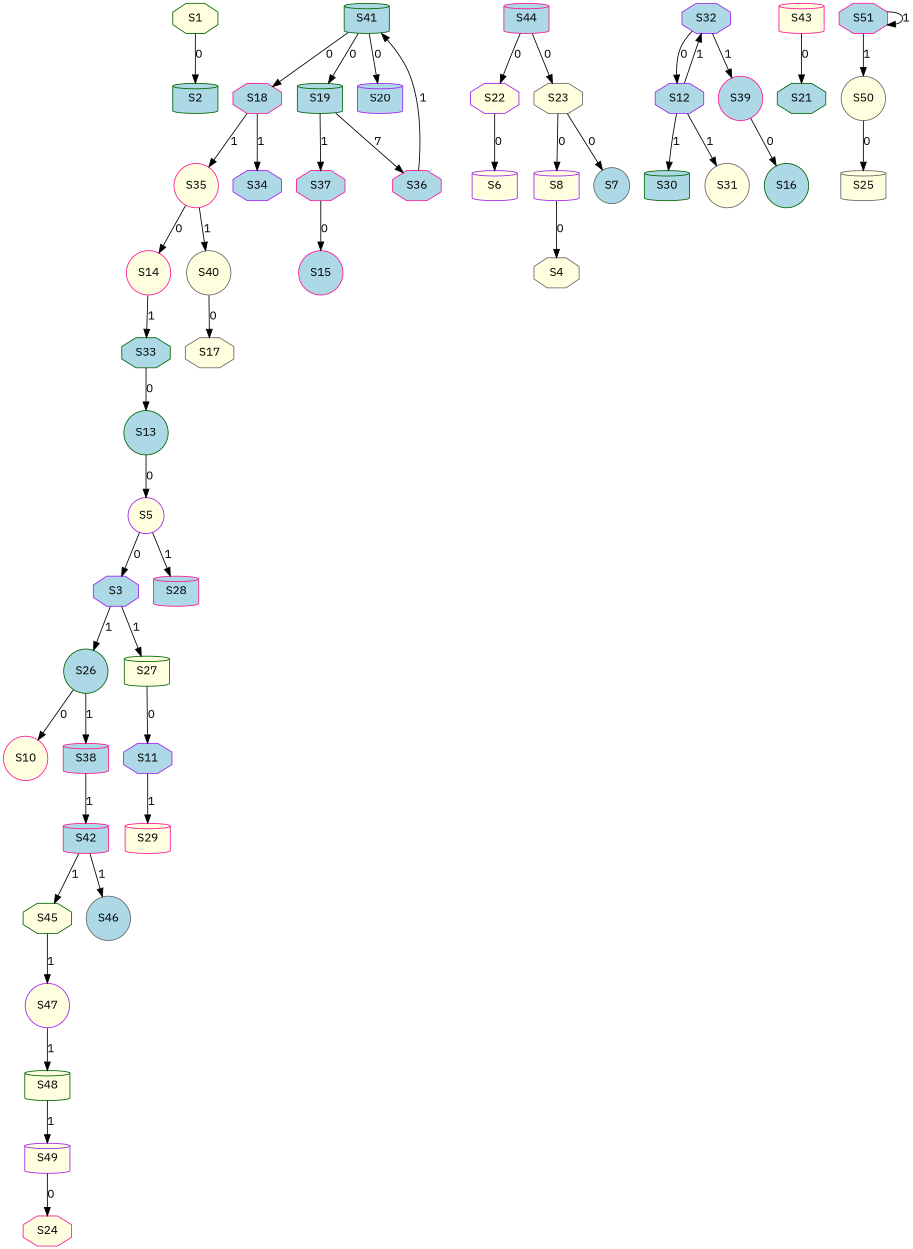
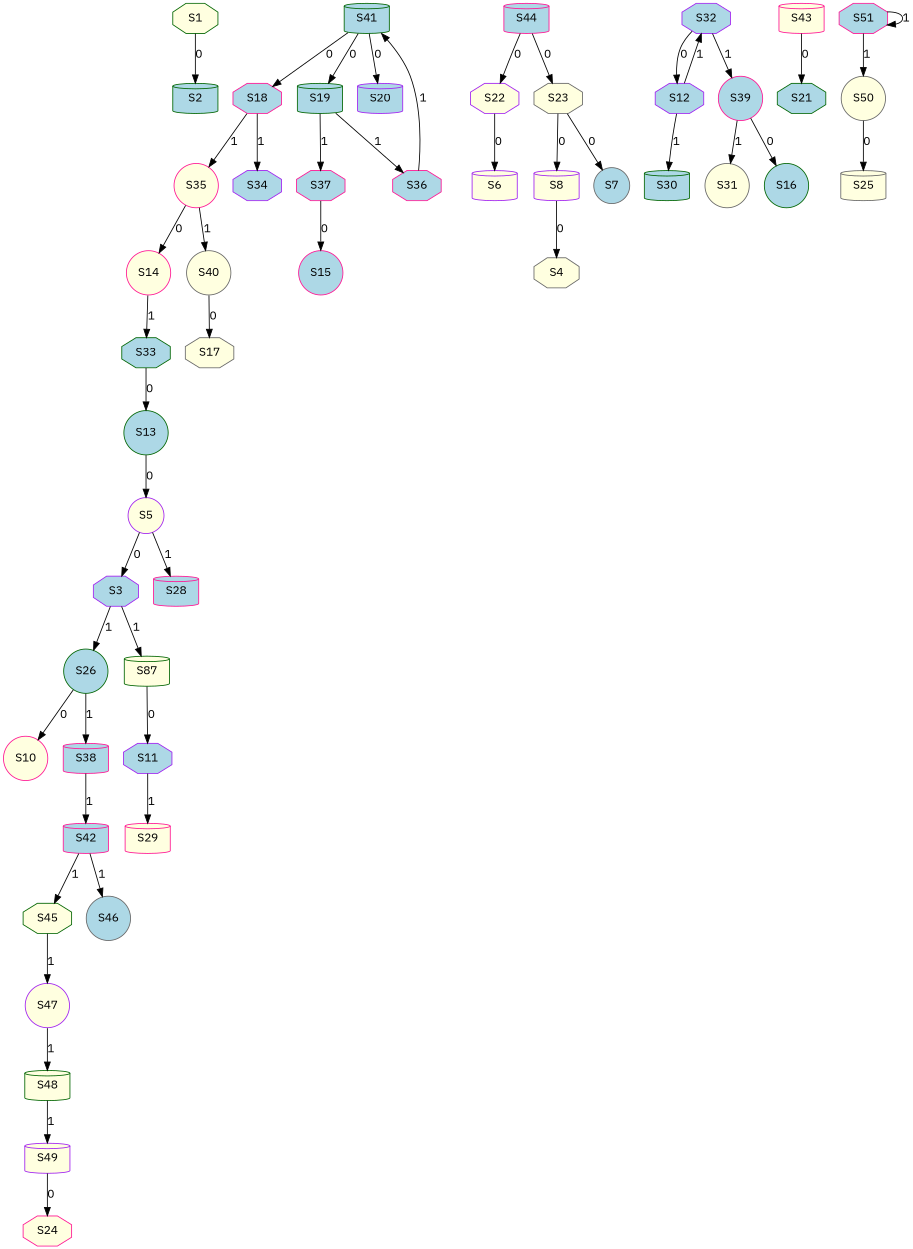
edge "S12" -> "S31": now "S39" -> "S31"
edge "S19" -> "S36": label "7" -> "1"
node "S27": label "S27" -> "S87"
